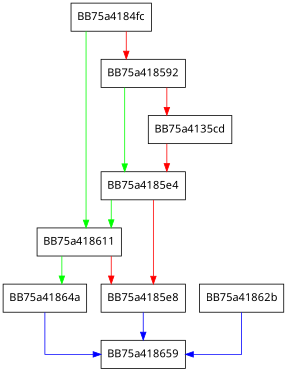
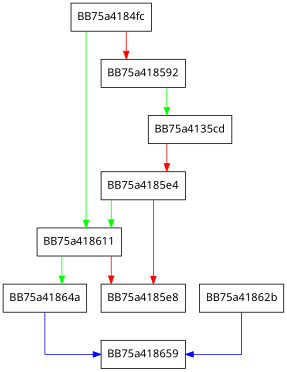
edge "BB75a418592" -> "BB75a4135cd": color red -> green
edge "BB75a418592" -> "BB75a4185e4": removed
edge "BB75a4185e8" -> "BB75a418659": removed
